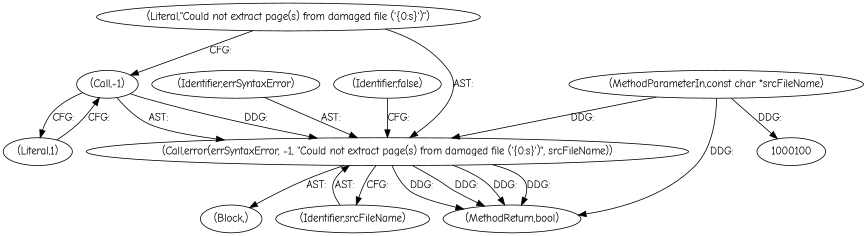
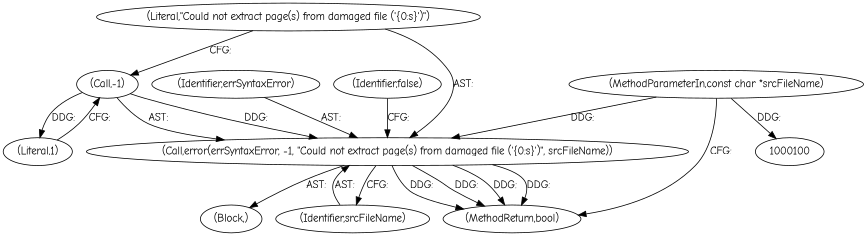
edge "(Call,-1)" -> "(Literal,1)": label "CFG: " -> "DDG: "
edge "(MethodParameterIn,const char *srcFileName)" -> "(MethodReturn,bool)": label "DDG: " -> "CFG: "
